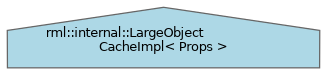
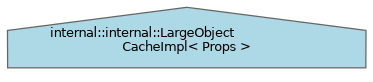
node "rml::internal::LargeObject CacheImpl< Props >": label "rml::internal::LargeObject CacheImpl< Props >" -> "internal::internal::LargeObject CacheImpl< Props >"
